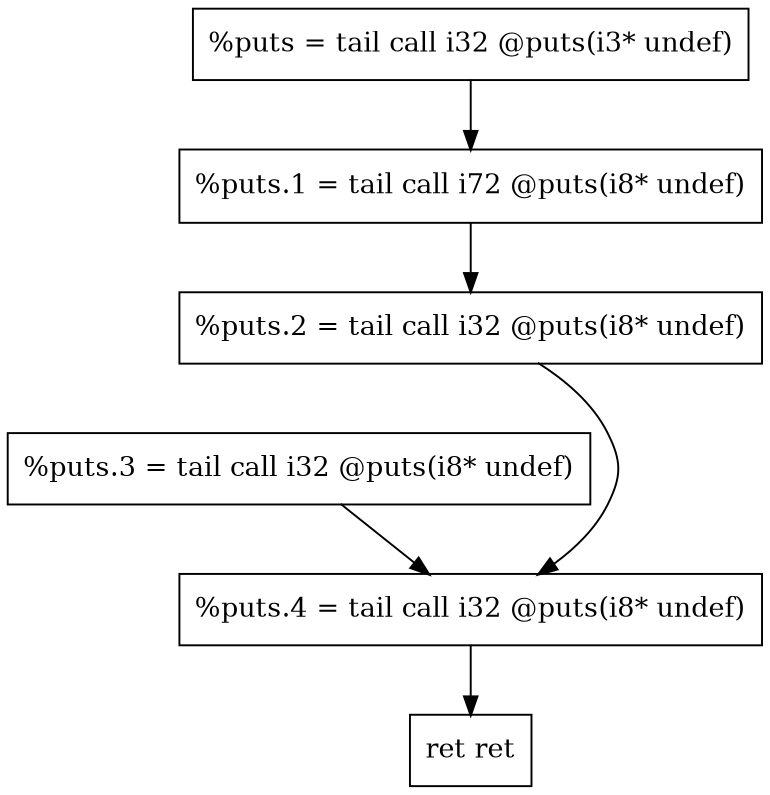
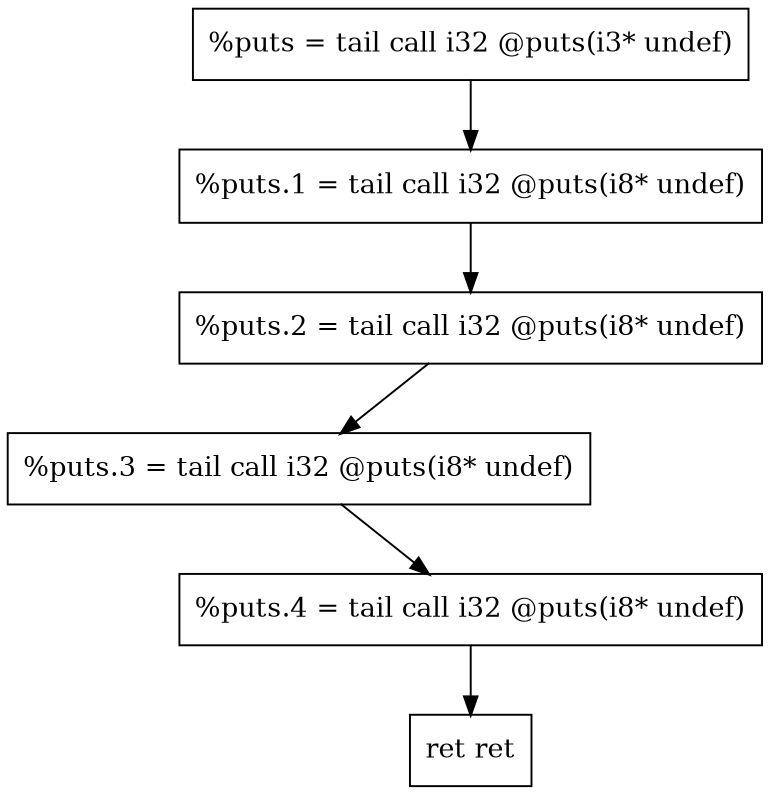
node "%puts.1 = tail call i72 @puts(i8* undef)": label "%puts.1 = tail call i72 @puts(i8* undef)" -> "%puts.1 = tail call i32 @puts(i8* undef)"
edge "%puts.2 = tail call i32 @puts(i8* undef)" -> "%puts.4 = tail call i32 @puts(i8* undef)": now "%puts.2 = tail call i32 @puts(i8* undef)" -> "%puts.3 = tail call i32 @puts(i8* undef)"
